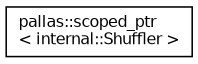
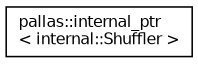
node "pallas::scoped_ptr < internal::Shuffler >": label "pallas::scoped_ptr < internal::Shuffler >" -> "pallas::internal_ptr < internal::Shuffler >"
